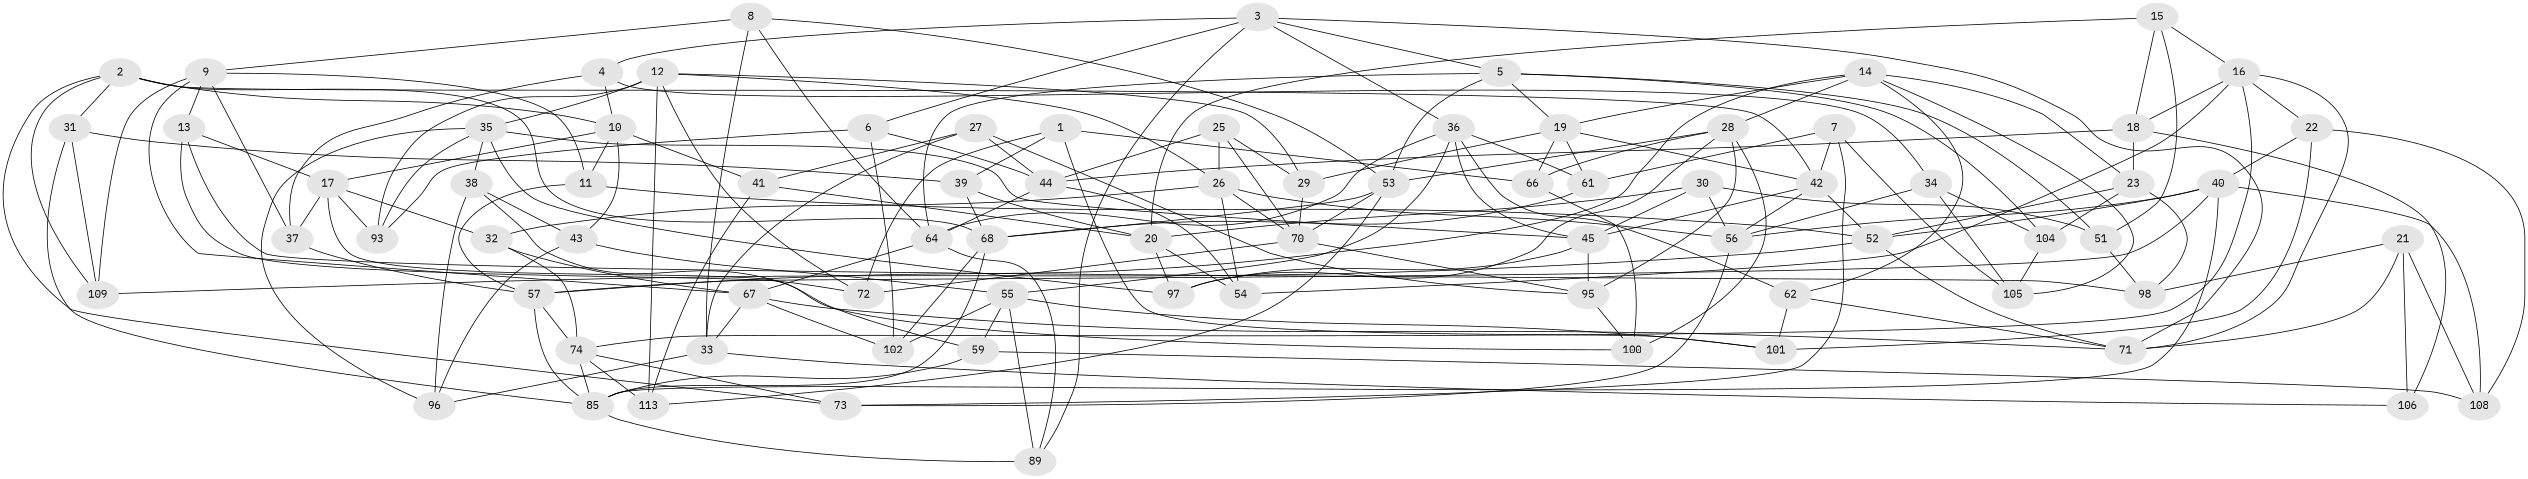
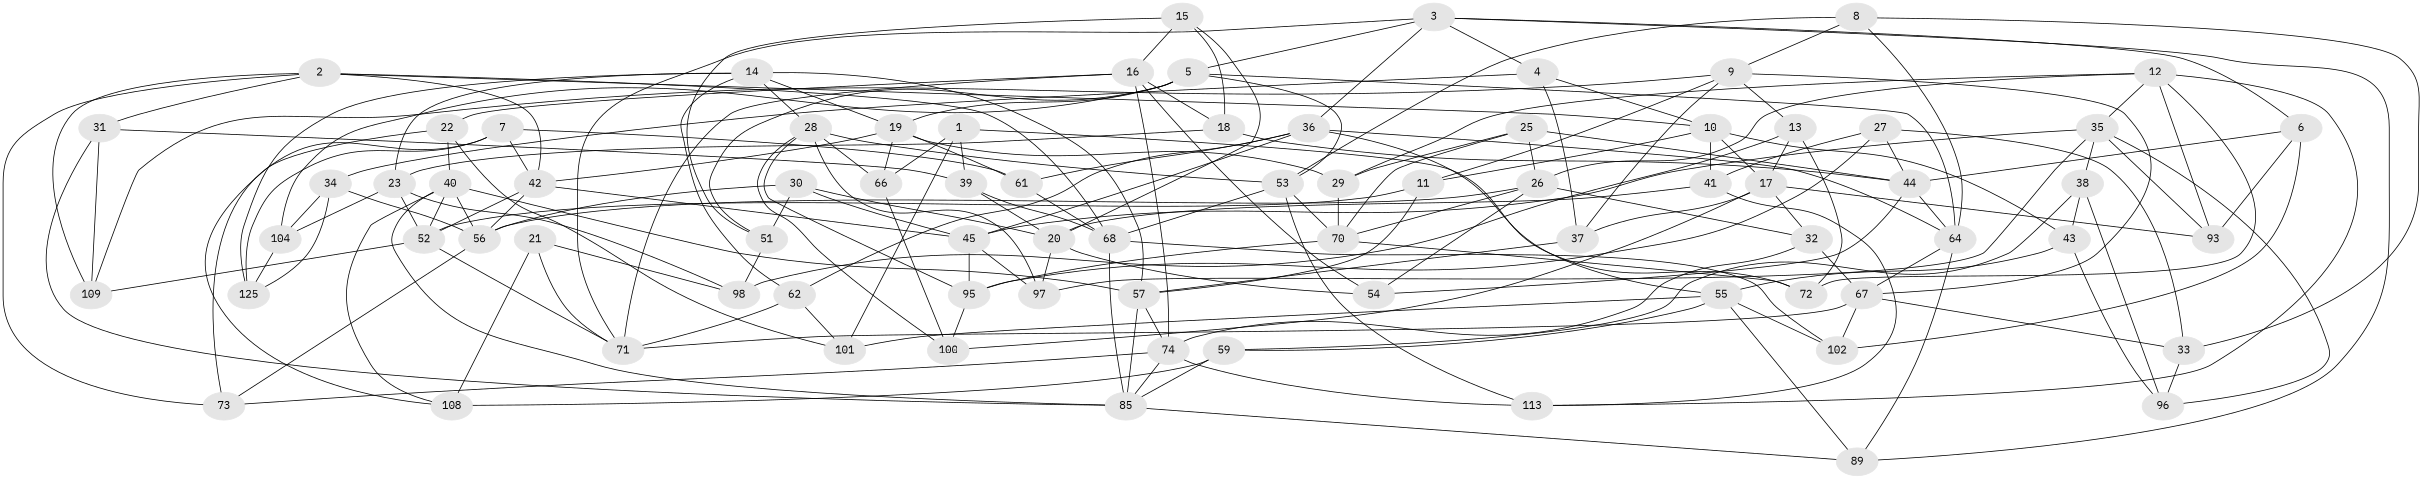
node "105": label "105" -> "125"
node "106": removed
